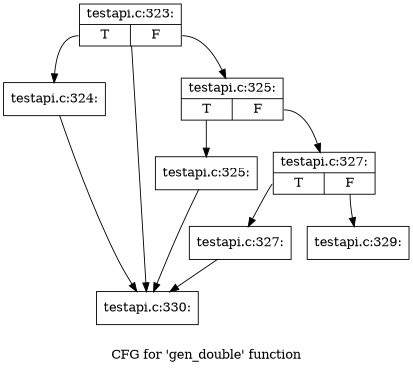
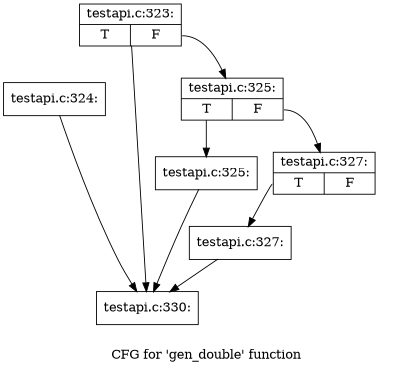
edge "testapi.c:323:" -> "testapi.c:324:": removed
node "testapi.c:329:": removed
